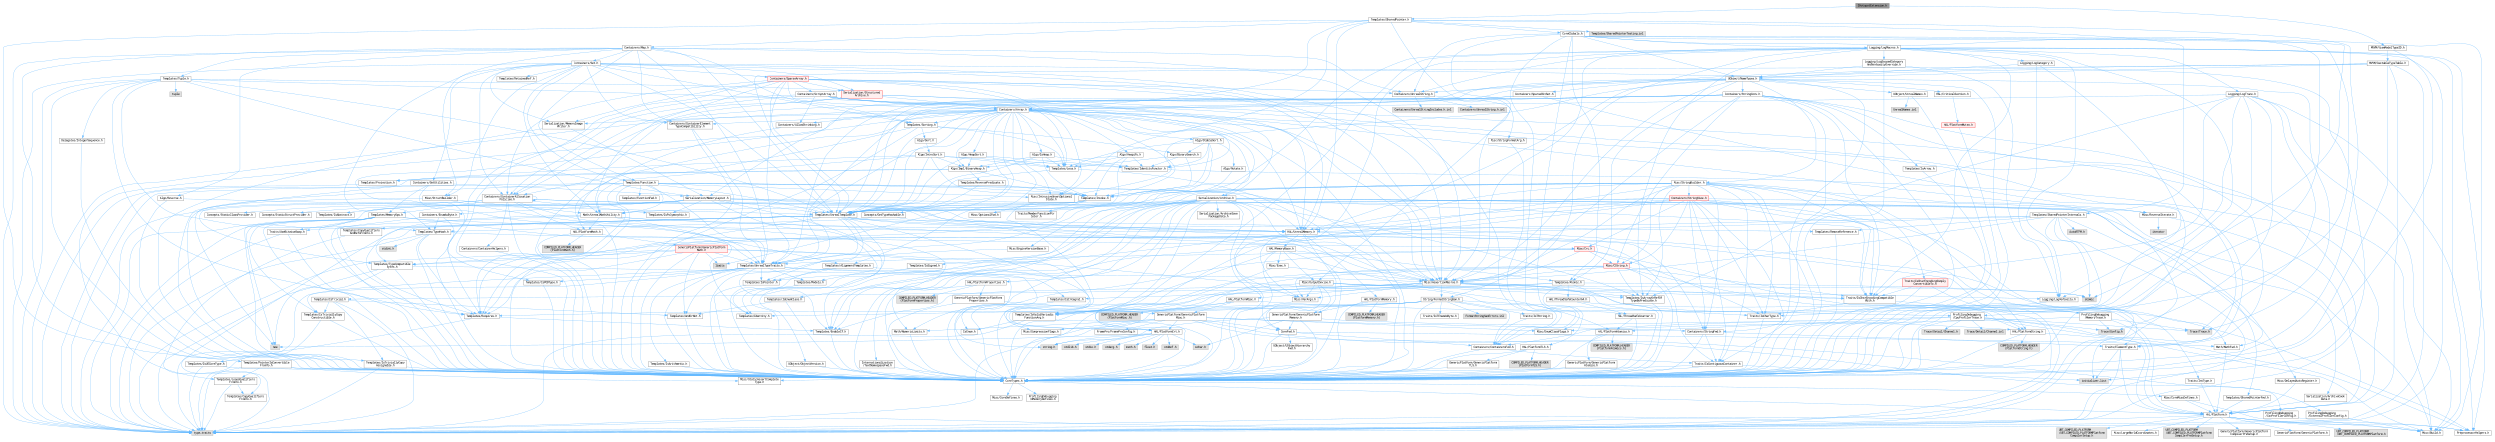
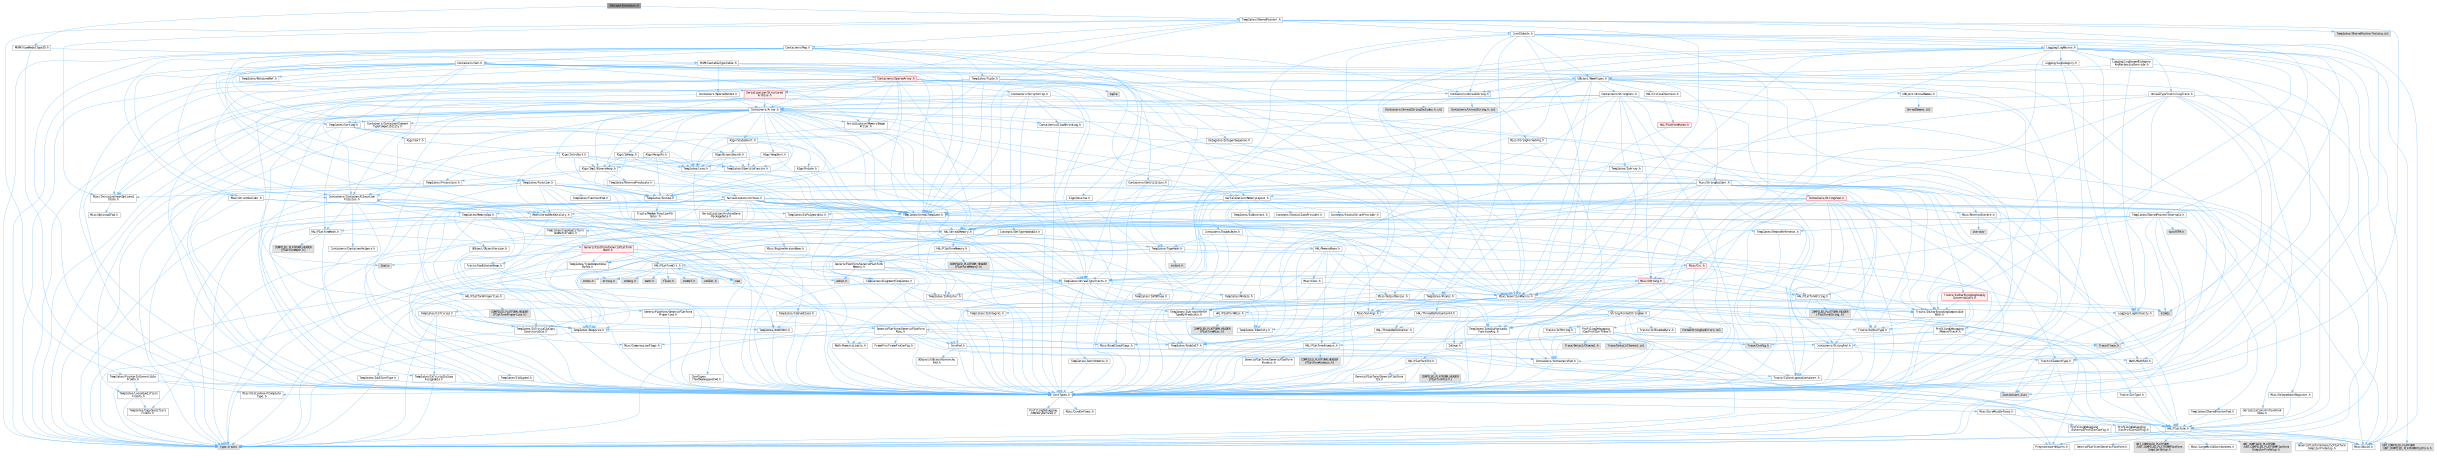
edge "Logging/LogMacros.h" -> "PreprocessorHelpers.h": now "Logging/LogMacros.h" -> "UBT_COMPILED_PLATFORM /UBT_COMPILED_PLATFORMPlatform.h"
node "Logging/LogTrace.h": label "Logging/LogTrace.h" -> "UnrealTypeTraits/LogTrace.h"
edge "Containers/StringView.h" -> "Math/NumericLimits.h": now "Templates/IsArrayOrRefOf TypeByPredicate.h" -> "Math/NumericLimits.h"
edge "Misc/CString.h" -> "HAL/PlatformCrt.h": reversed
node "Internationalization /TextNamespaceFwd.h": label "Internationalization /TextNamespaceFwd.h" -> "CoreTypes /TextNamespaceFwd.h"
